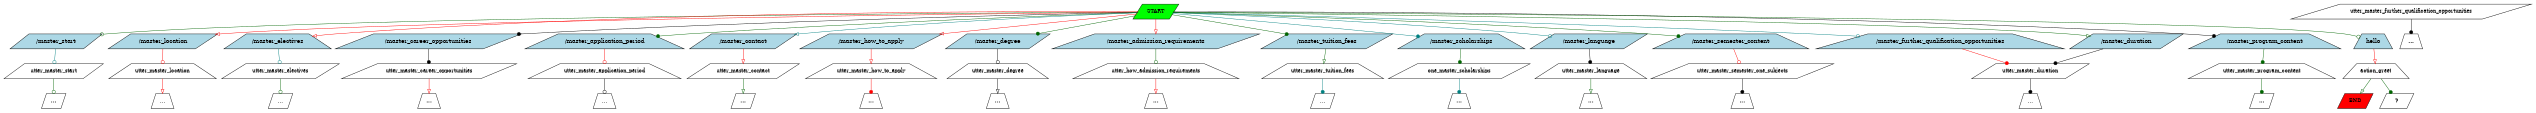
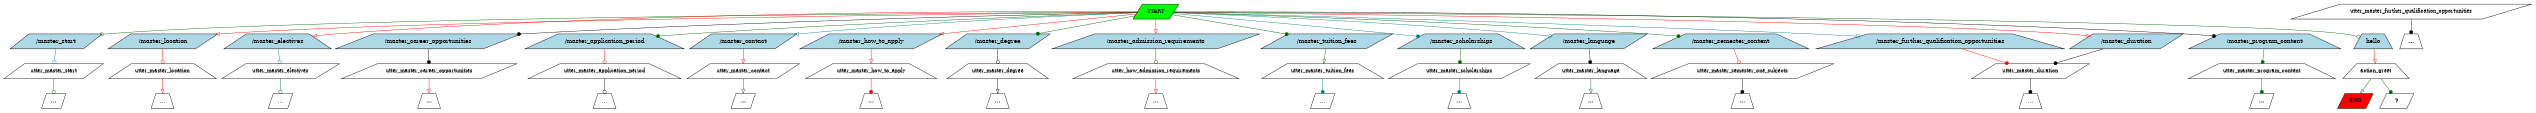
edge "START" -> "/master_duration": color darkgreen -> red
node "one_master_scholarships": label "one_master_scholarships" -> "utter_master_scholarships"
